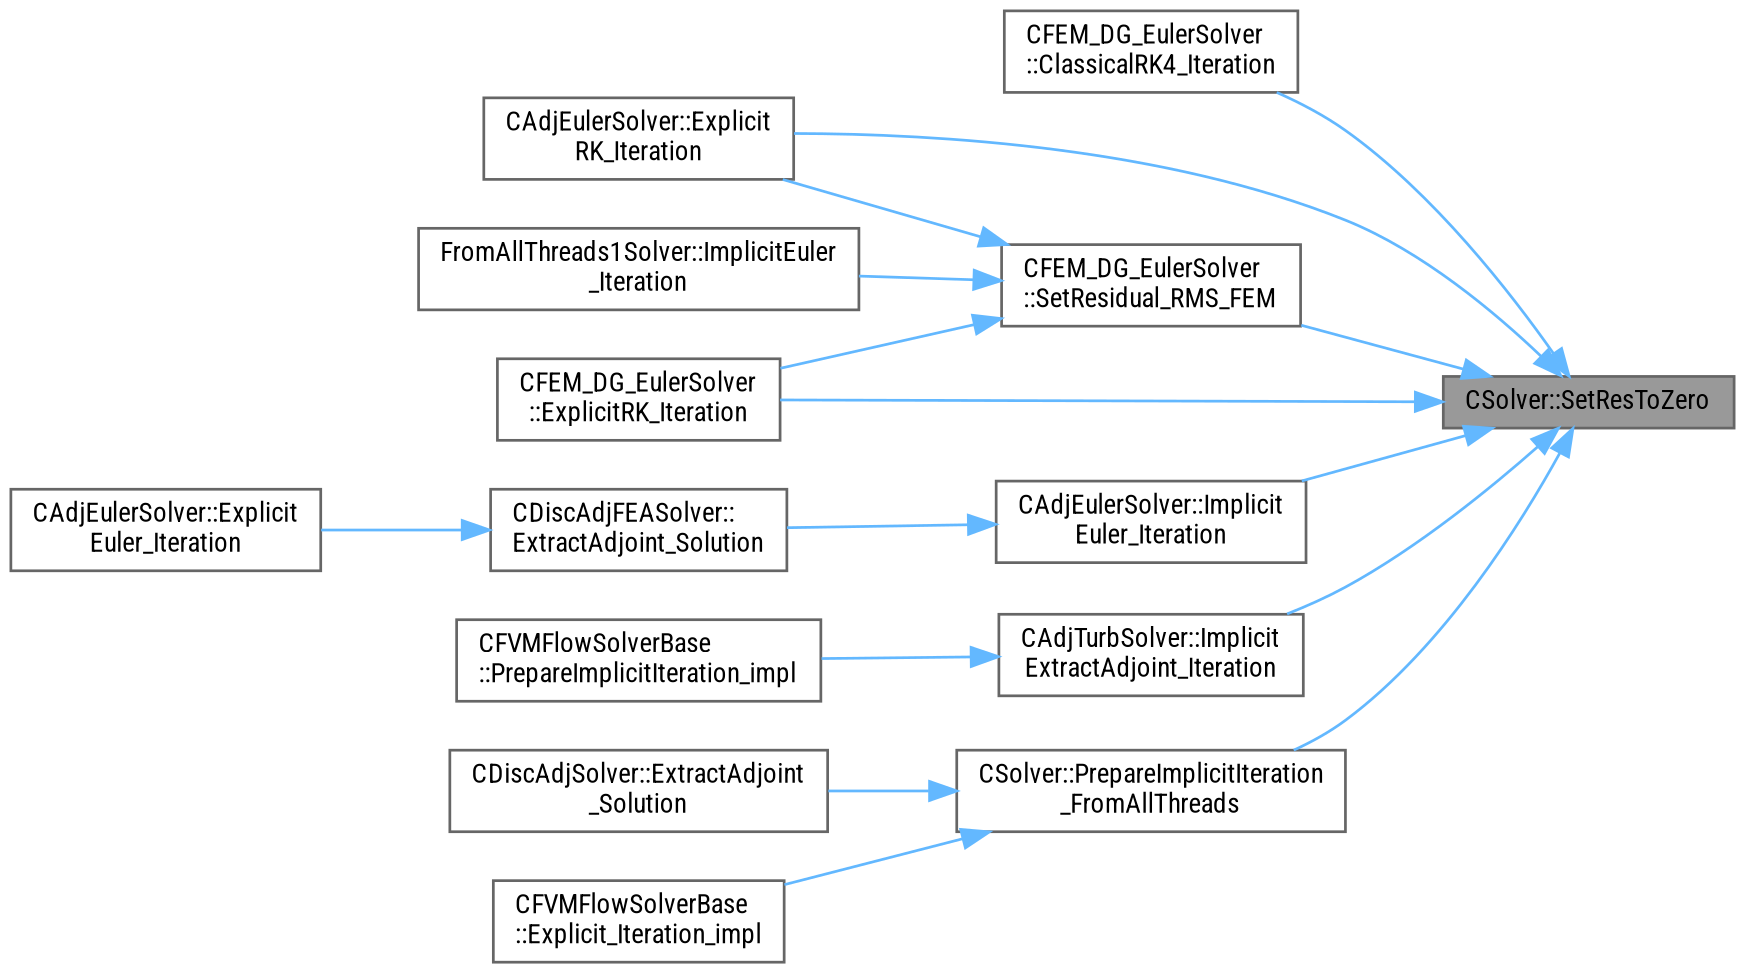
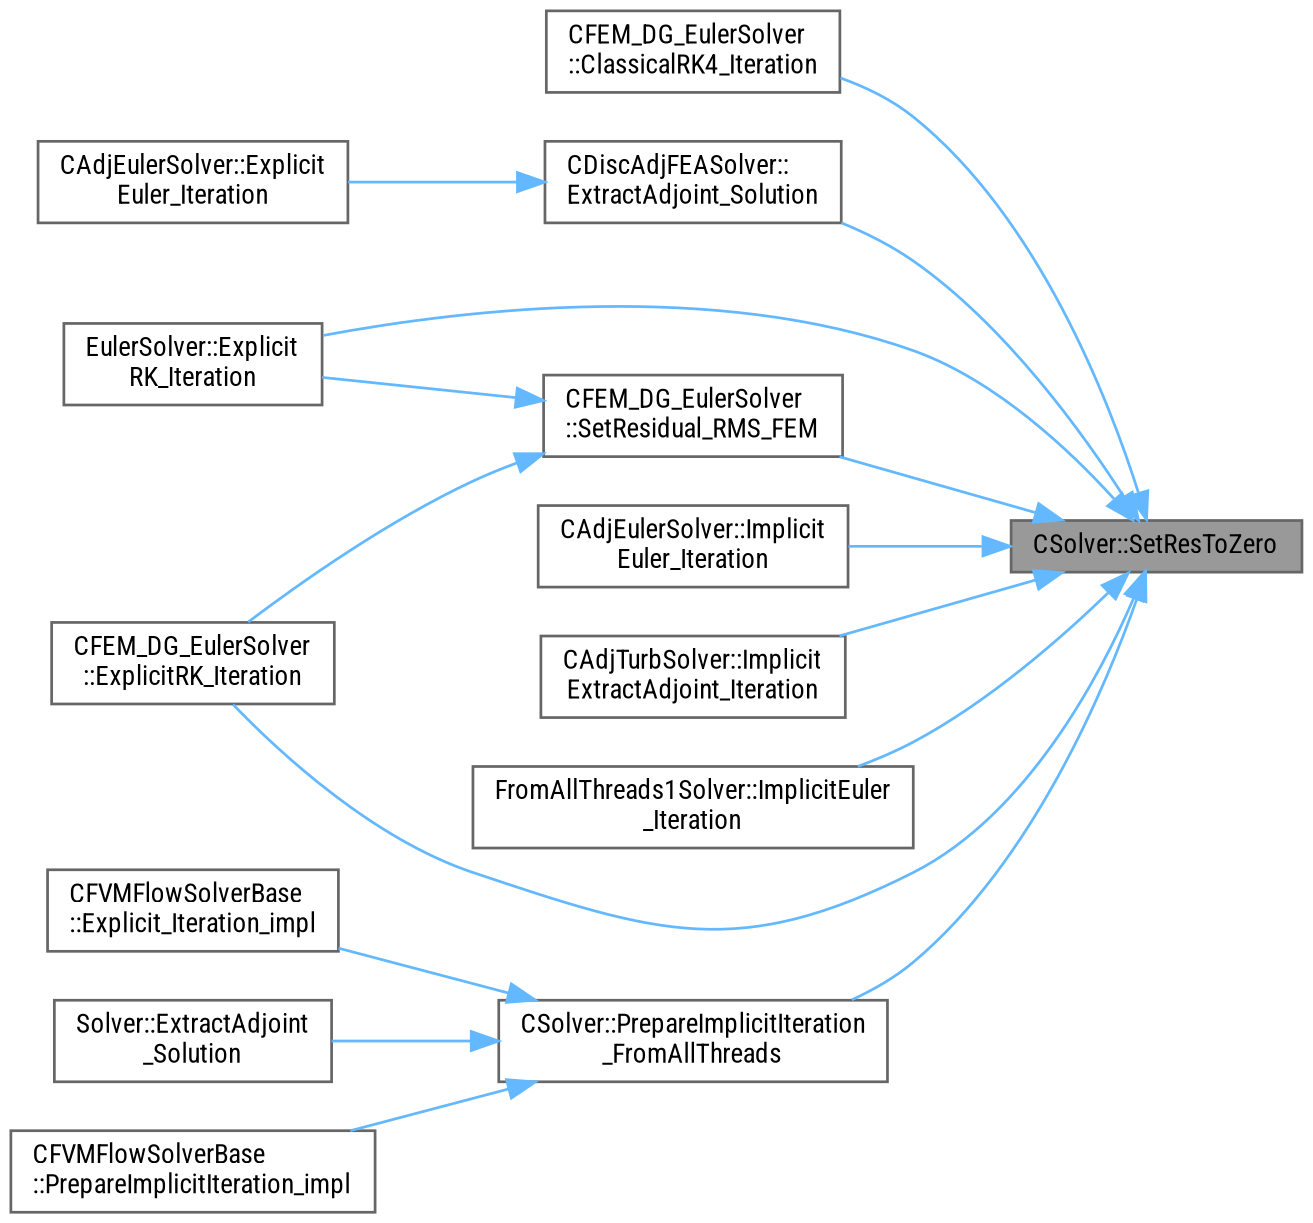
node "CAdjEulerSolver::Explicit RK_Iteration": label "CAdjEulerSolver::Explicit RK_Iteration" -> "EulerSolver::Explicit RK_Iteration"
edge "FromAllThreads1Solver::ImplicitEuler _Iteration" -> "CFEM_DG_EulerSolver ::SetResidual_RMS_FEM": now "FromAllThreads1Solver::ImplicitEuler _Iteration" -> "CSolver::SetResToZero"
edge "CDiscAdjFEASolver:: ExtractAdjoint_Solution" -> "CAdjEulerSolver::Implicit Euler_Iteration": now "CDiscAdjFEASolver:: ExtractAdjoint_Solution" -> "CSolver::SetResToZero"
edge "CFVMFlowSolverBase ::PrepareImplicitIteration_impl" -> "CAdjTurbSolver::Implicit ExtractAdjoint_Iteration": now "CFVMFlowSolverBase ::PrepareImplicitIteration_impl" -> "CSolver::PrepareImplicitIteration _FromAllThreads"
node "CDiscAdjSolver::ExtractAdjoint _Solution": label "CDiscAdjSolver::ExtractAdjoint _Solution" -> "Solver::ExtractAdjoint _Solution"
